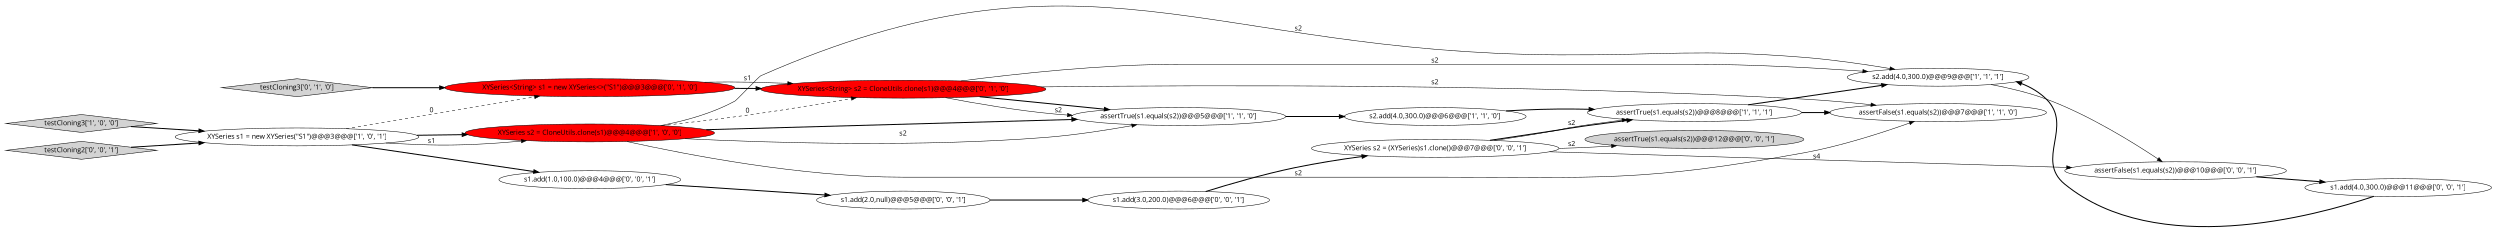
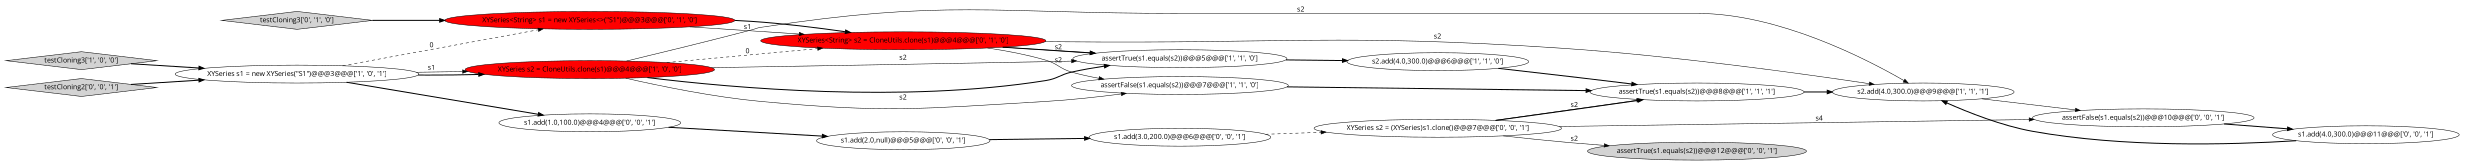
edge "assertTrue(s1.equals(s2))@@@8@@@['1', '1', '1']" -> "assertFalse(s1.equals(s2))@@@7@@@['1', '1', '0']": reversed
edge "s1.add(3.0,200.0)@@@6@@@['0', '0', '1']" -> "XYSeries s2 = (XYSeries)s1.clone()@@@7@@@['0', '0', '1']": style bold -> dashed
